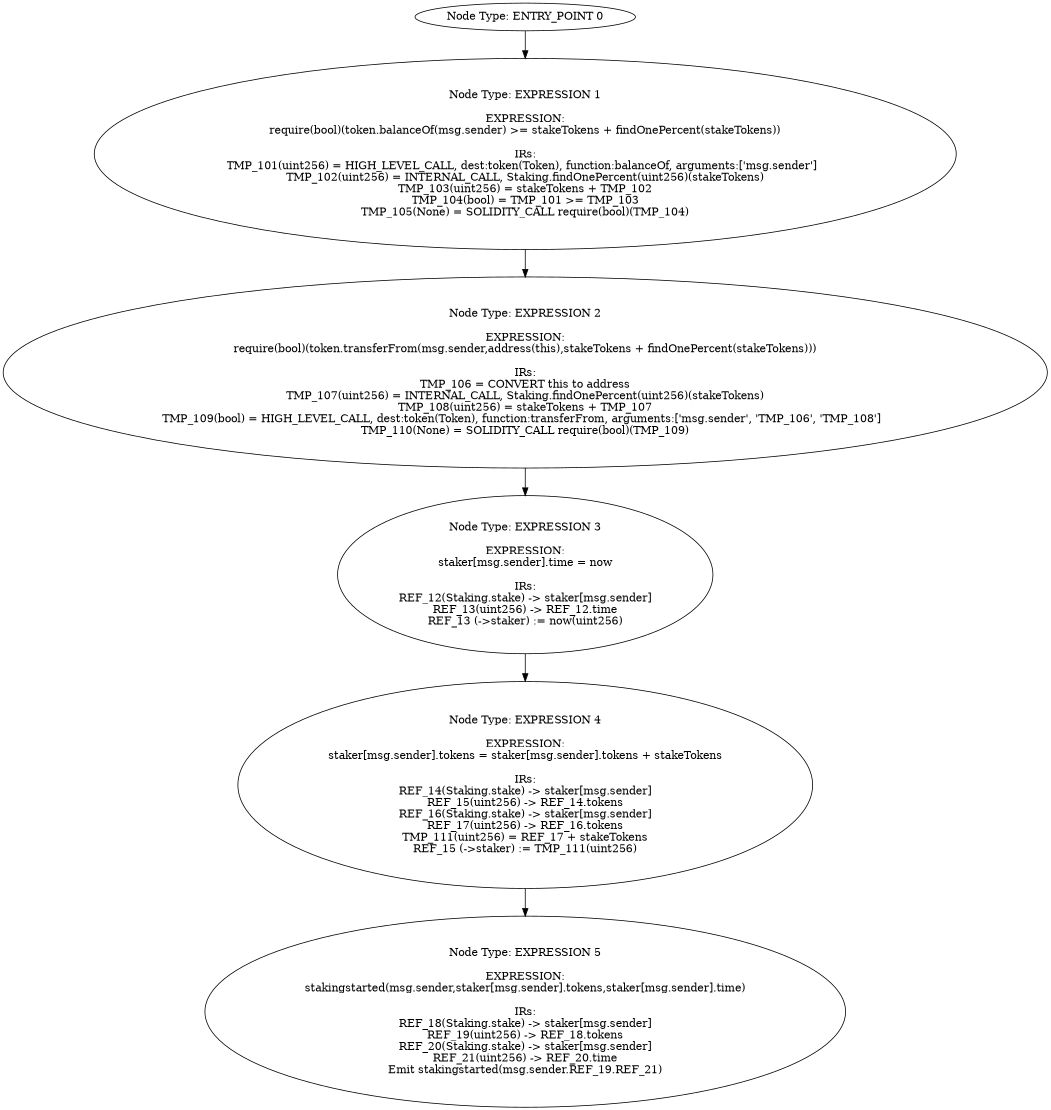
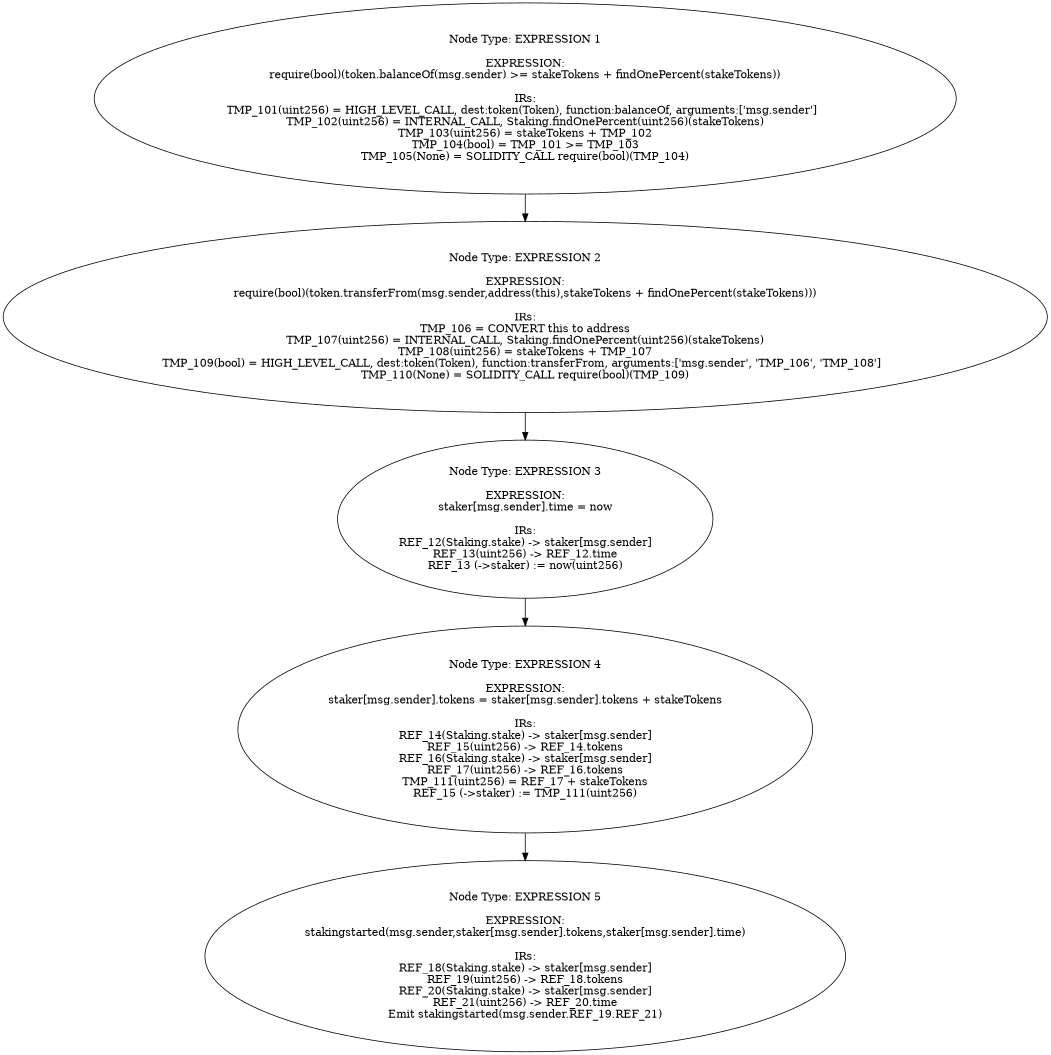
node "Node Type: ENTRY_POINT 0": removed
